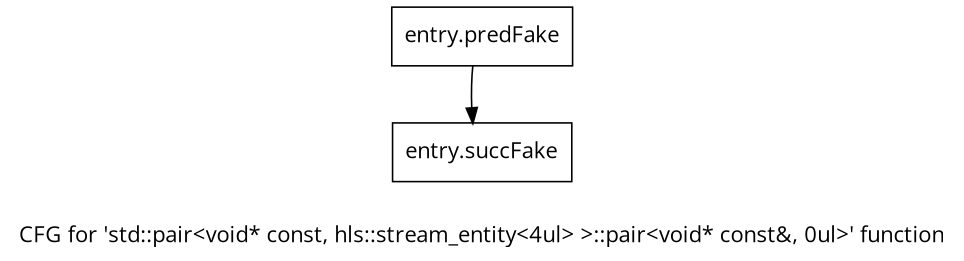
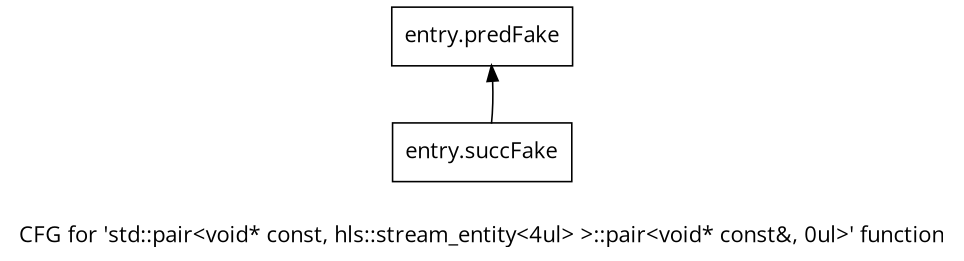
edge "entry.predFake" -> "entry.succFake": reversed
